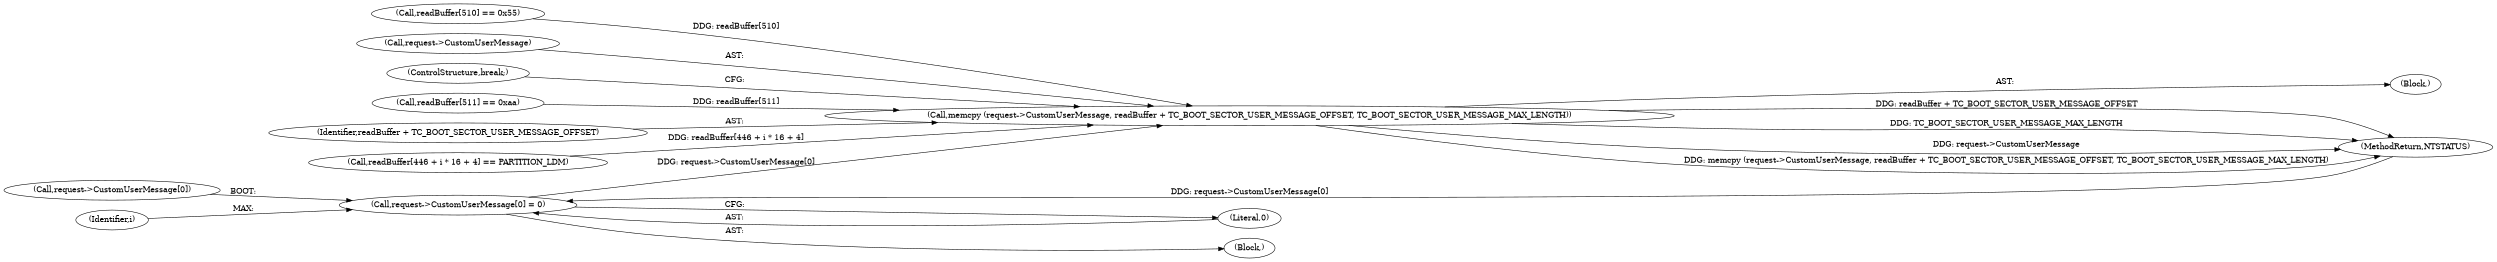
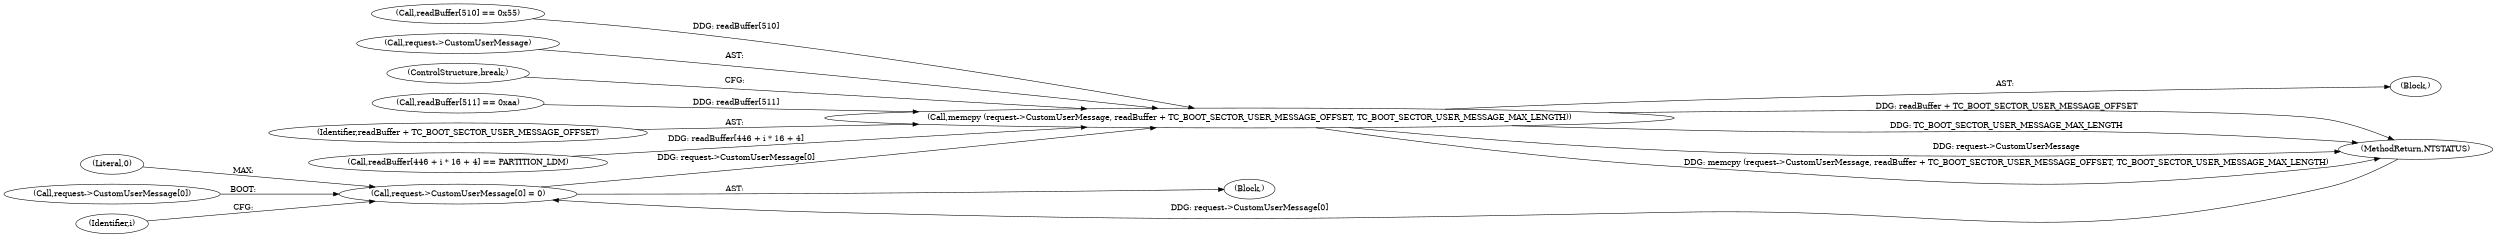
edge "(Identifier,i)" -> "(Call,request->CustomUserMessage[0] = 0)": label "MAX: " -> "CFG: "
edge "(Call,request->CustomUserMessage[0] = 0)" -> "(Literal,0)": removed, label "CFG:"
edge "(Literal,0)" -> "(Call,request->CustomUserMessage[0] = 0)": label "AST: " -> "MAX: "
